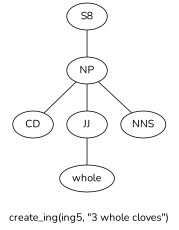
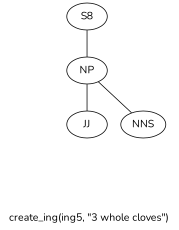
node "CD": removed
node "whole": removed
